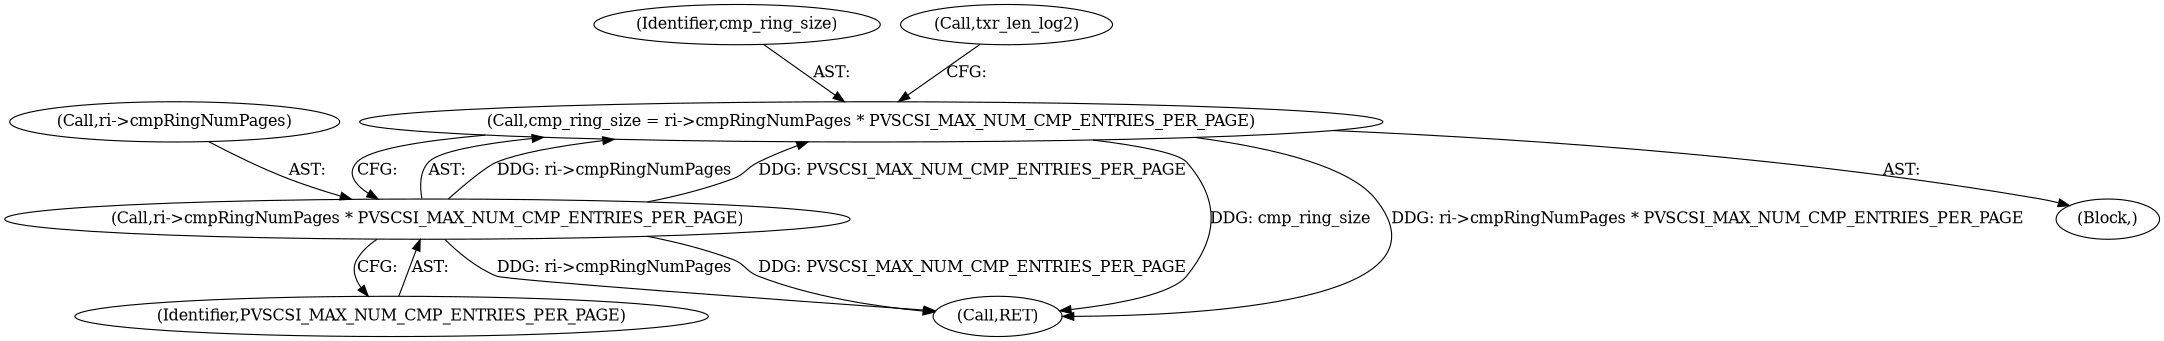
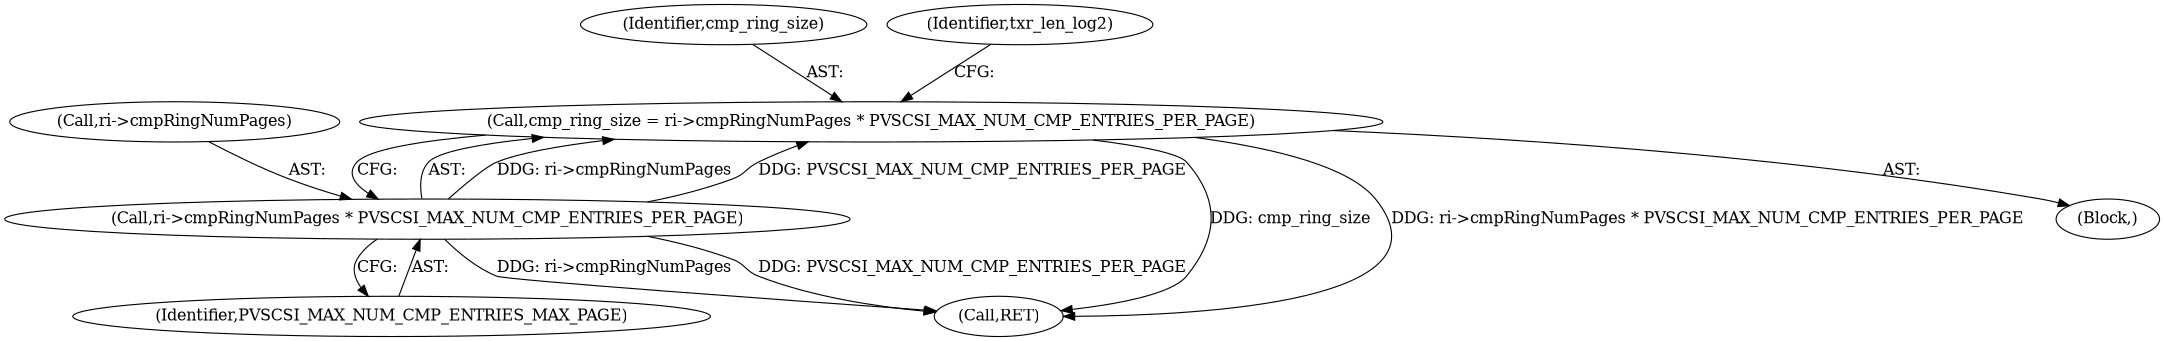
node "(Call,txr_len_log2)": label "(Call,txr_len_log2)" -> "(Identifier,txr_len_log2)"
node "(Identifier,PVSCSI_MAX_NUM_CMP_ENTRIES_PER_PAGE)": label "(Identifier,PVSCSI_MAX_NUM_CMP_ENTRIES_PER_PAGE)" -> "(Identifier,PVSCSI_MAX_NUM_CMP_ENTRIES_MAX_PAGE)"
